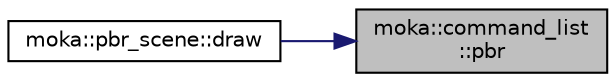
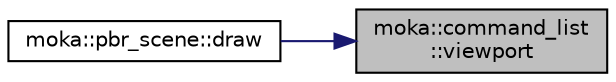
node "moka::command_list ::pbr": label "moka::command_list ::pbr" -> "moka::command_list ::viewport"
